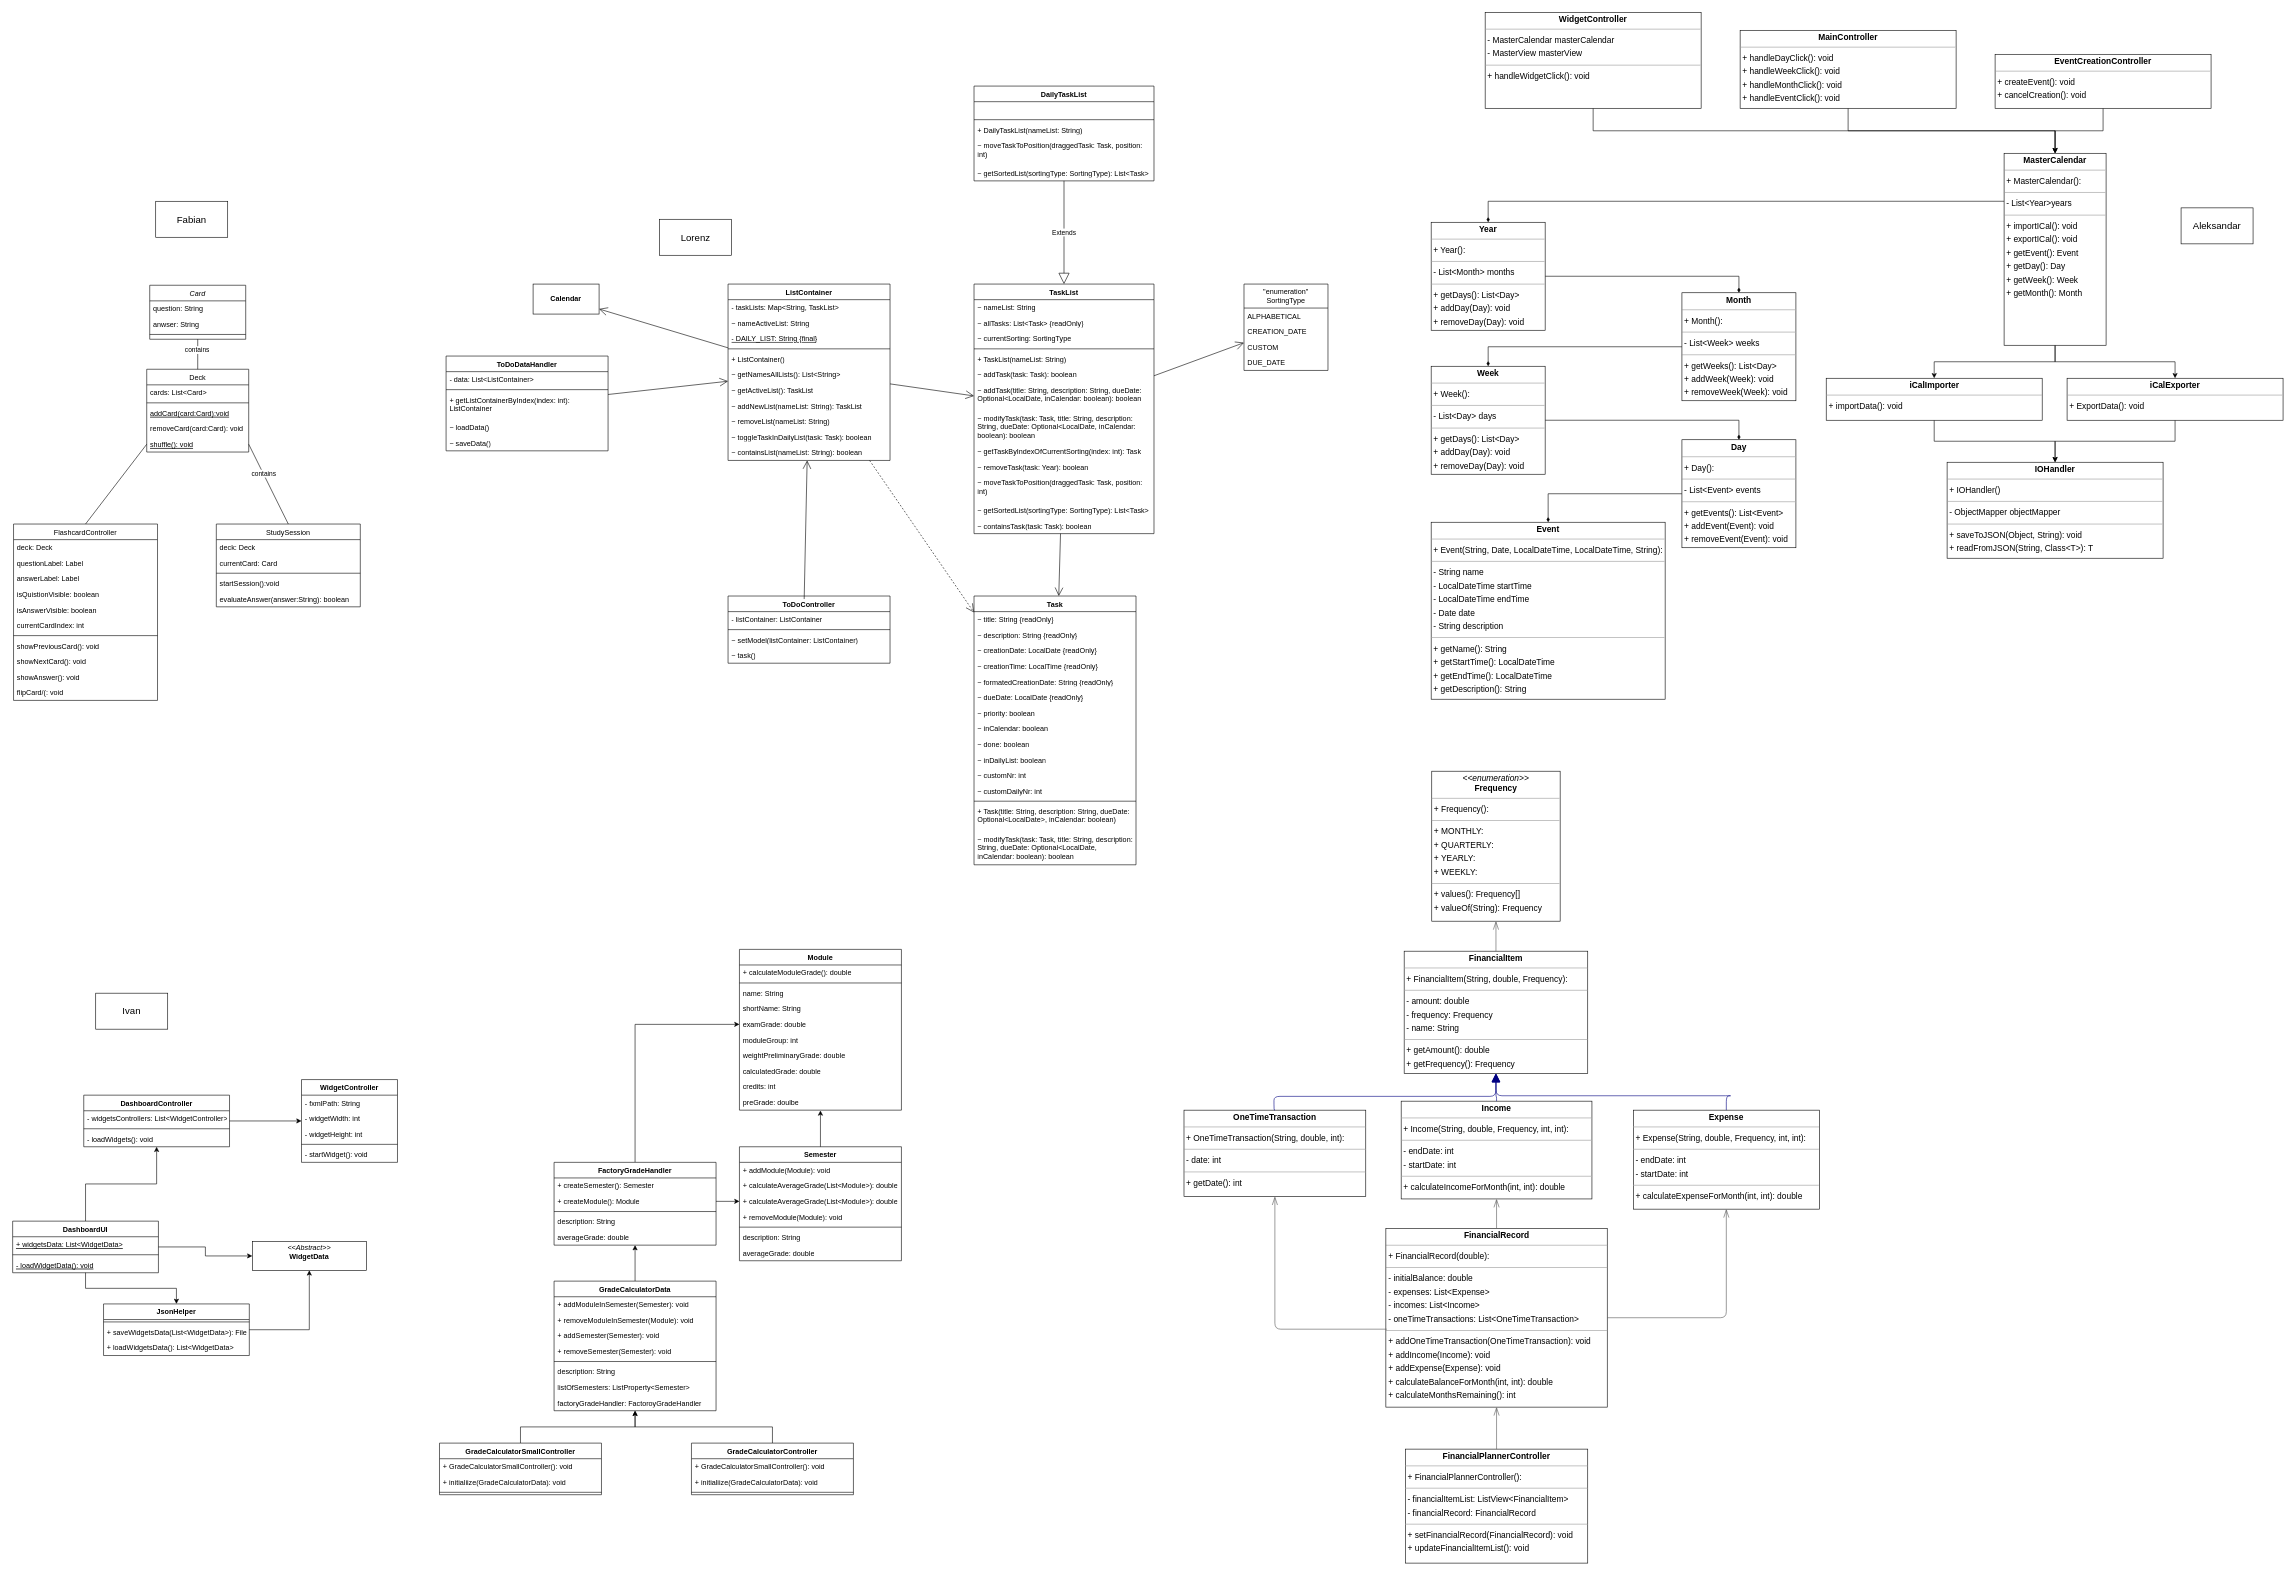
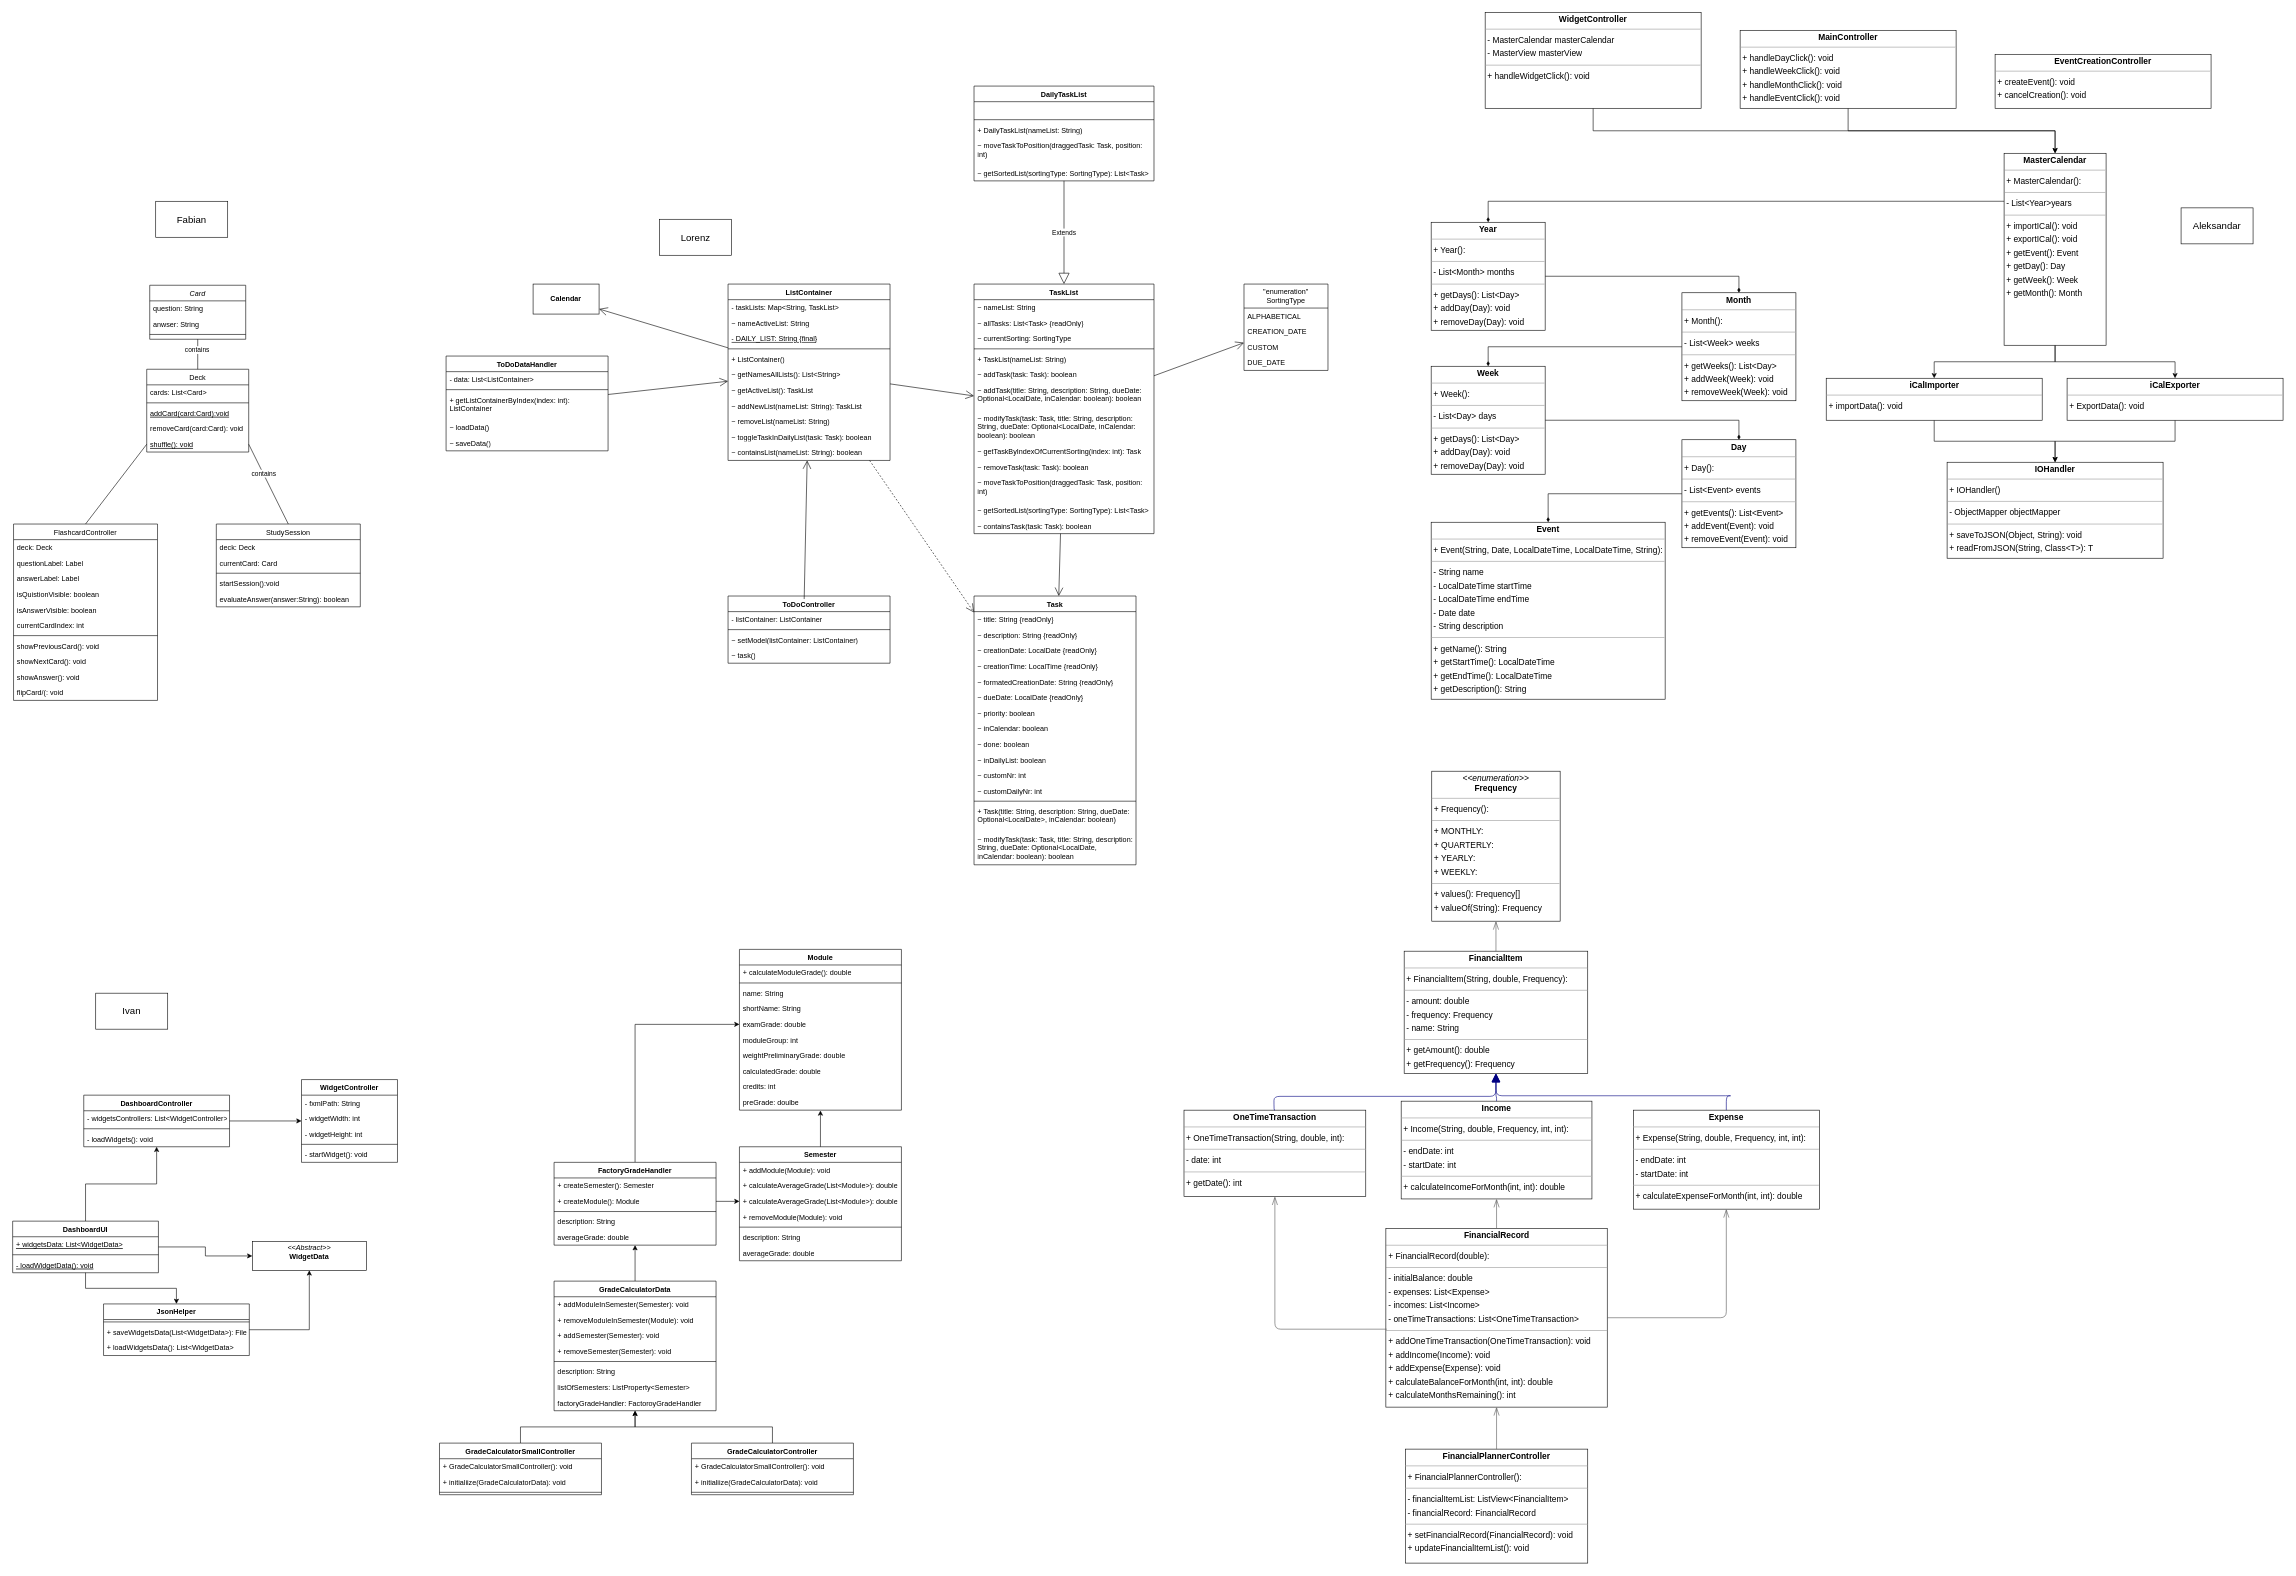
edge "EventCreationController + createEvent(): void + cancelCreation(): void" -> "MasterCalendar + MasterCalendar(): - List<Year>years + importICal(): void + exportICal(): void + getEvent(): Event + getDay(): Day + getWeek(): Week + getMonth(): Month": removed
node "~ removeTask(task: Year): boolean": label "~ removeTask(task: Year): boolean" -> "~ removeTask(task: Task): boolean"
